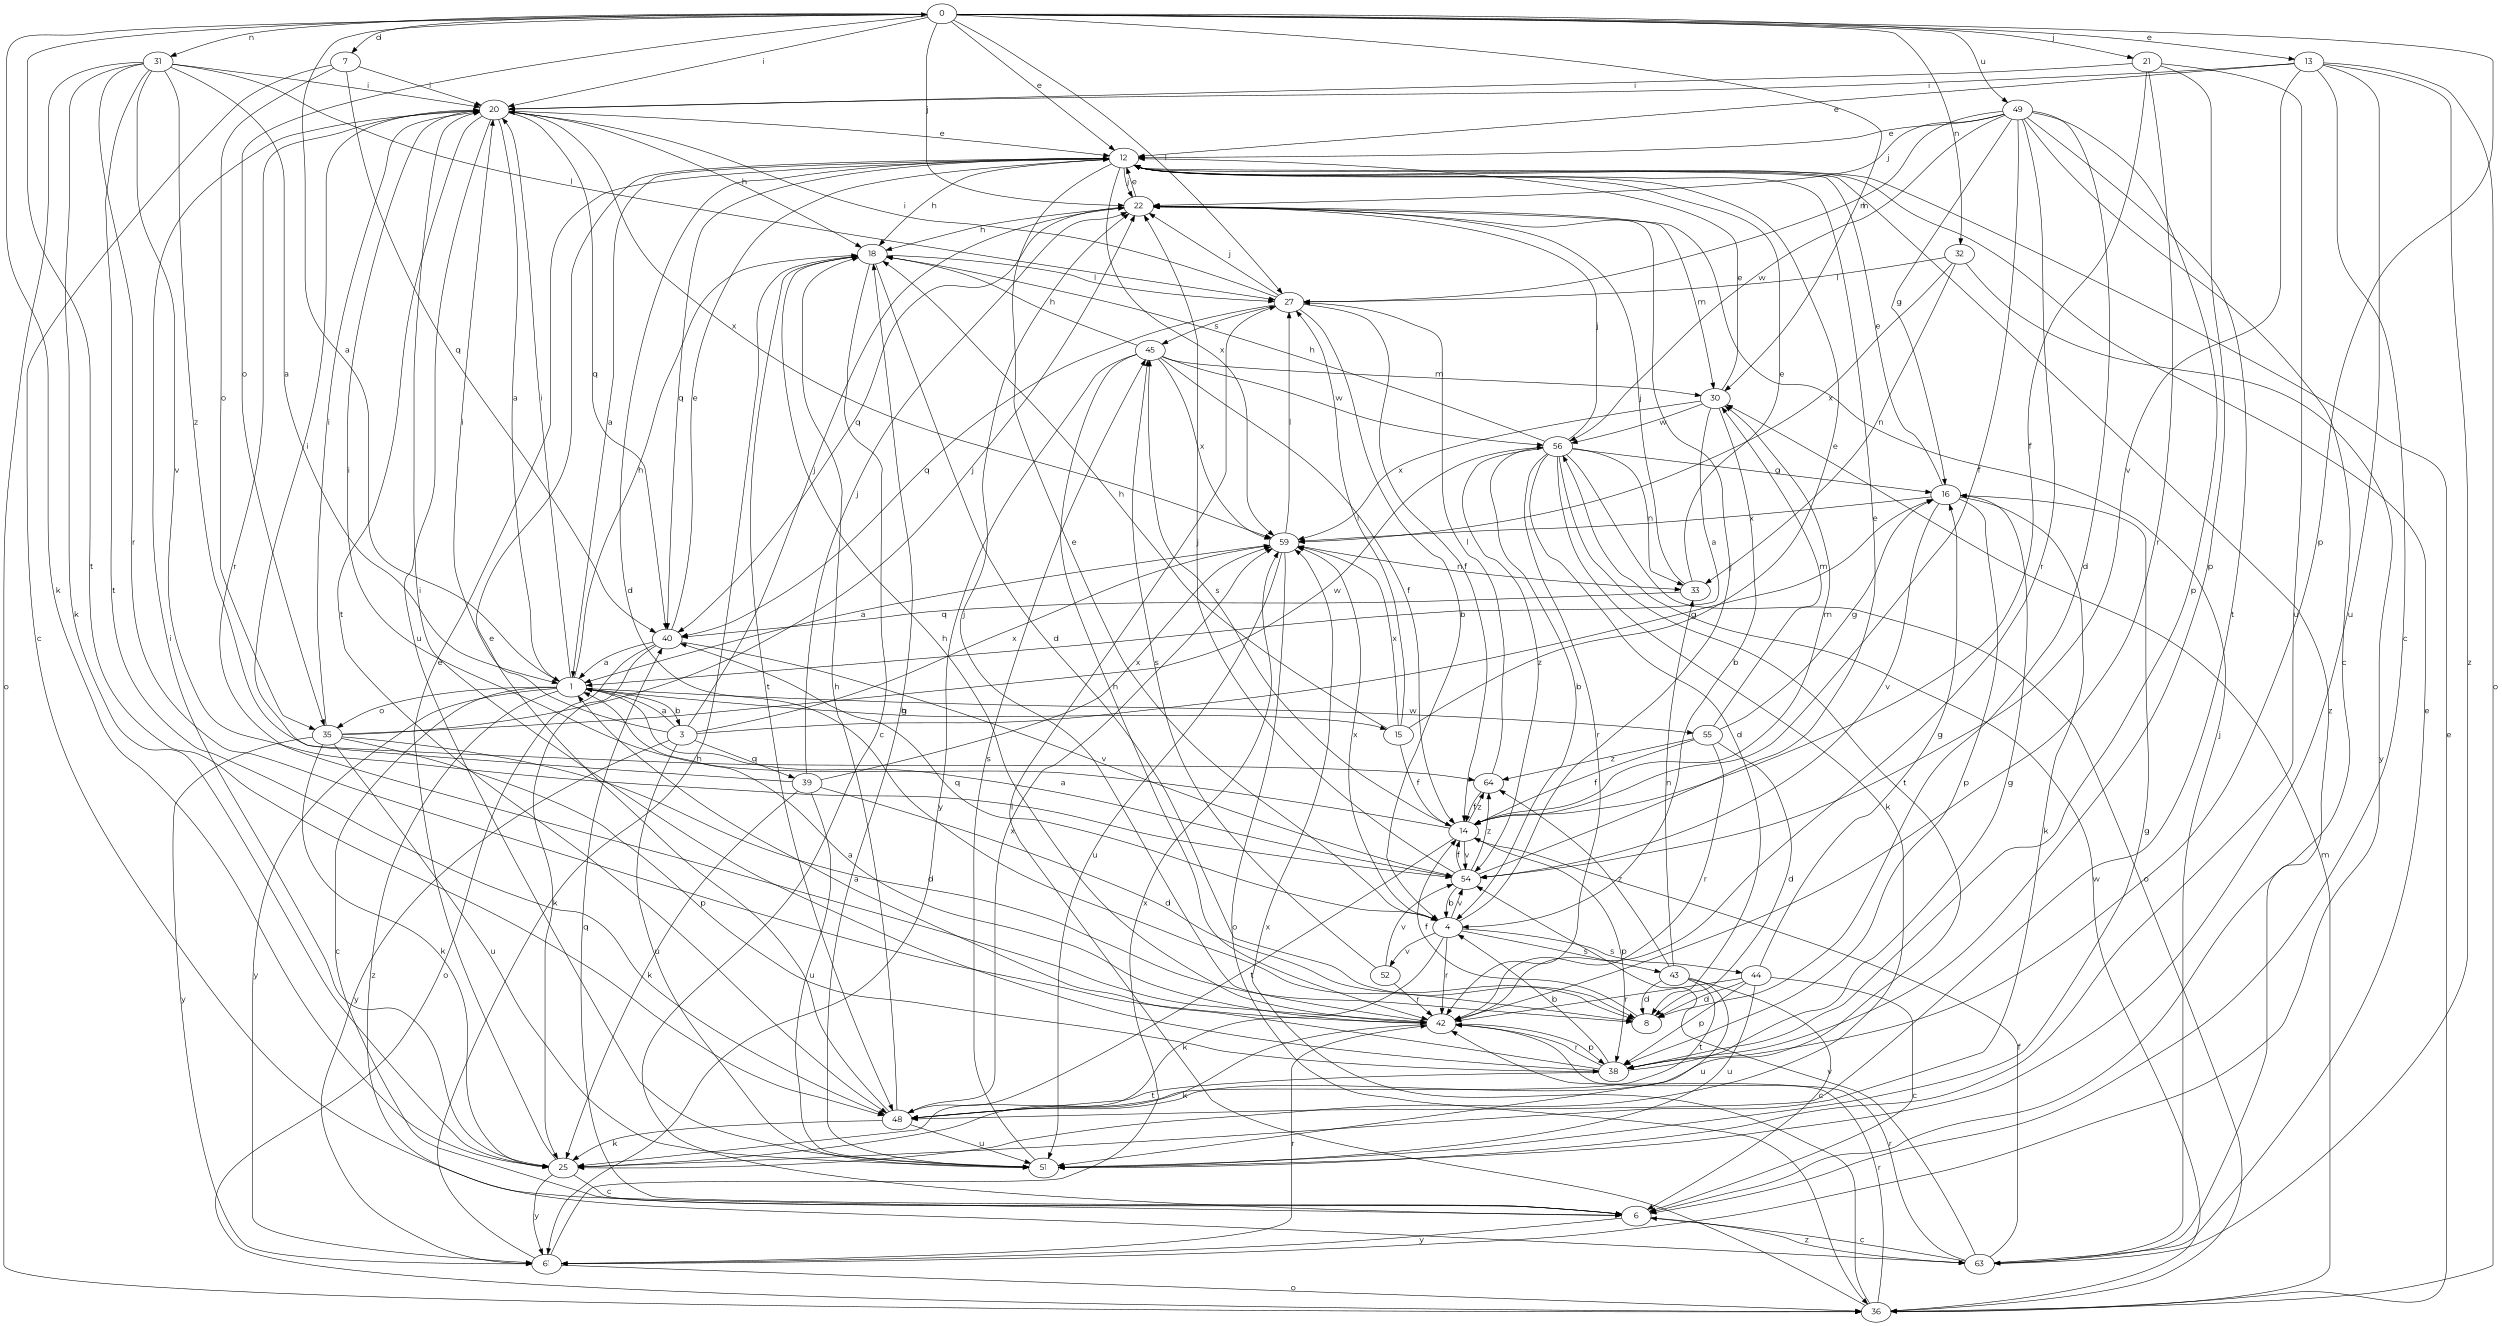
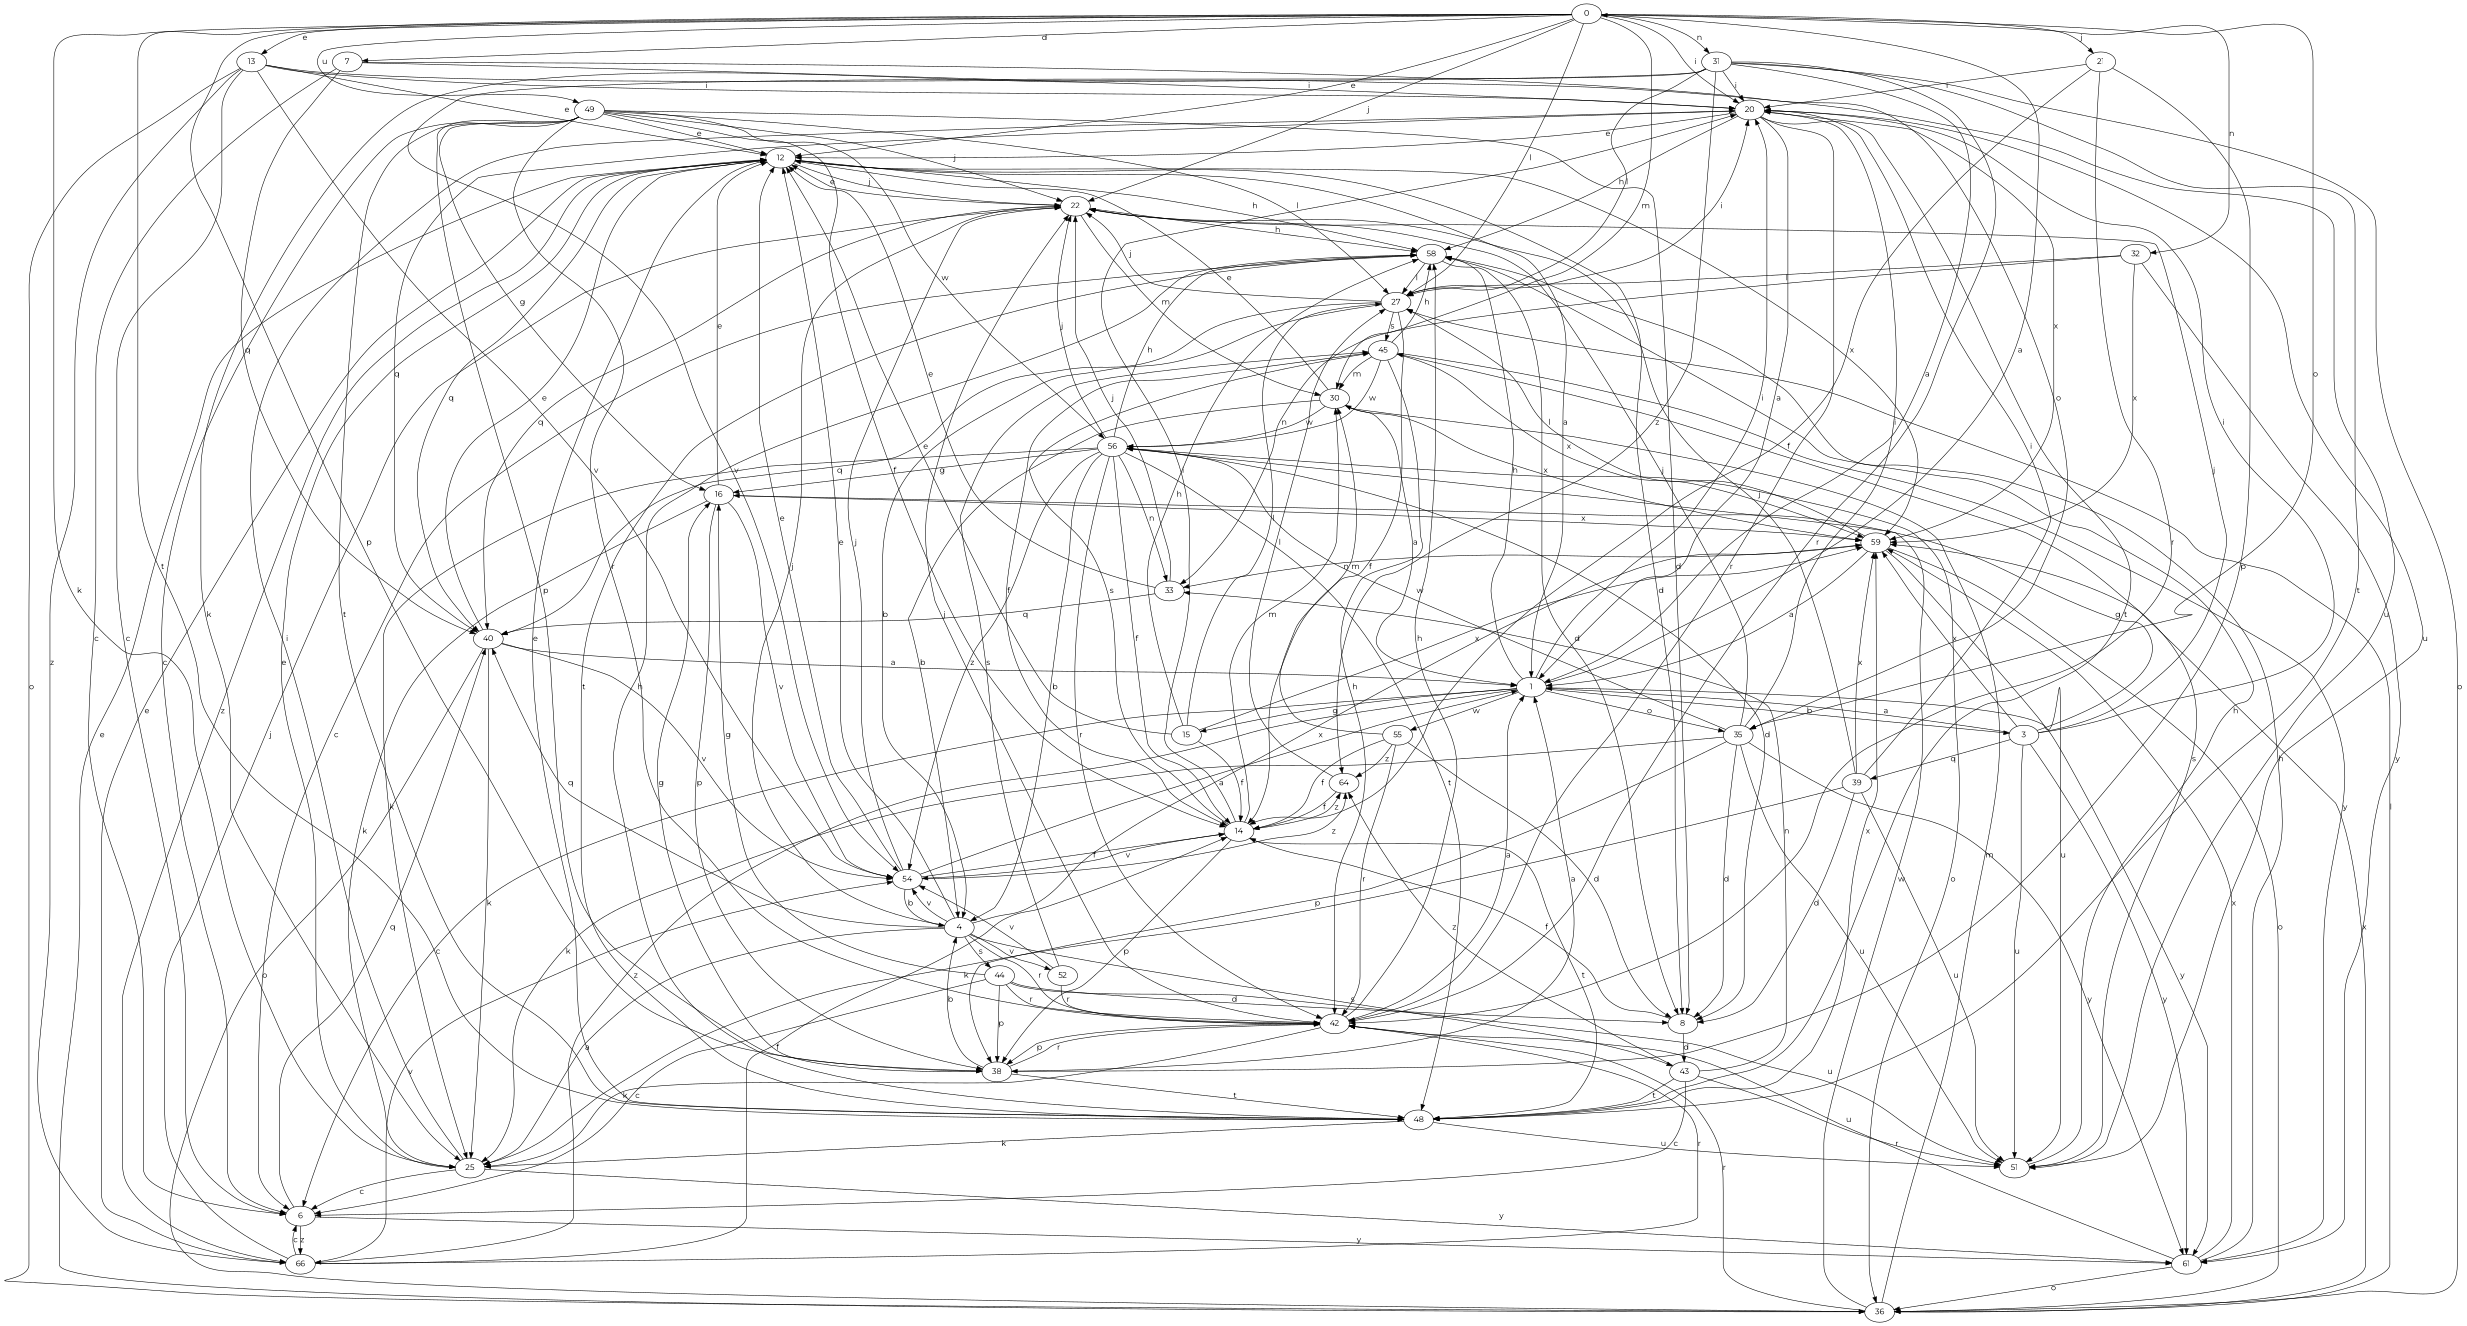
node "18": label "18" -> "58"
edge "12" -> "4": reversed
edge "55" -> "16": removed, label "g"
edge "56" -> "14": added, label "f"
edge "38" -> "20": removed, label "i"
edge "21" -> "51": removed, label "u"
edge "43" -> "8": reversed
edge "4" -> "25": label "k" -> "a"
edge "51" -> "16": removed, label "g"
node "63": label "63" -> "66"
